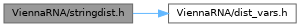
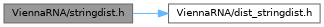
node "ViennaRNA/dist_vars.h": label "ViennaRNA/dist_vars.h" -> "ViennaRNA/dist_stringdist.h"
